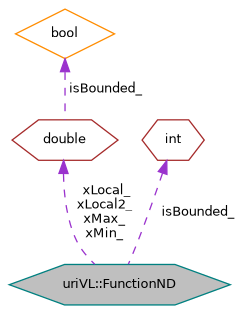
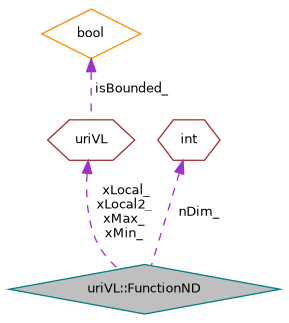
node "double": label "double" -> "uriVL"
edge "uriVL::FunctionND" -> "int": label " isBounded_" -> " nDim_"
node "uriVL::FunctionND": shape hexagon -> diamond
